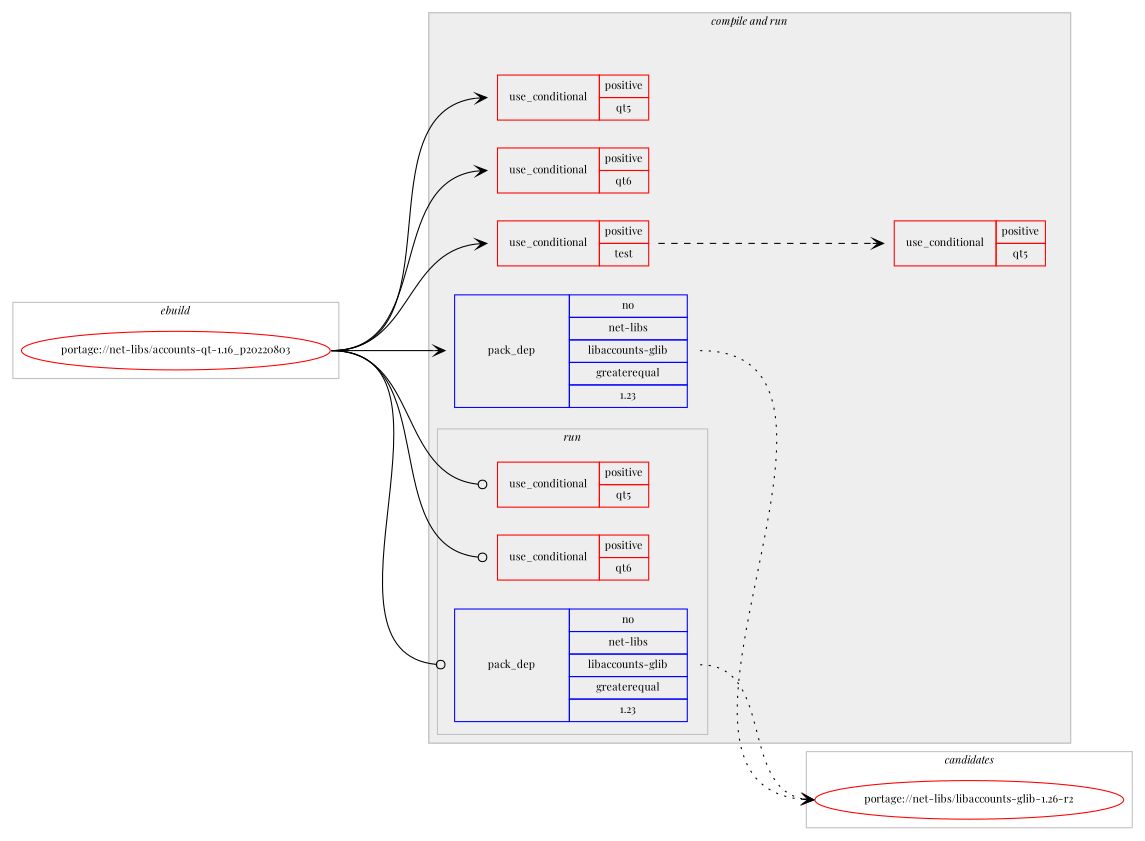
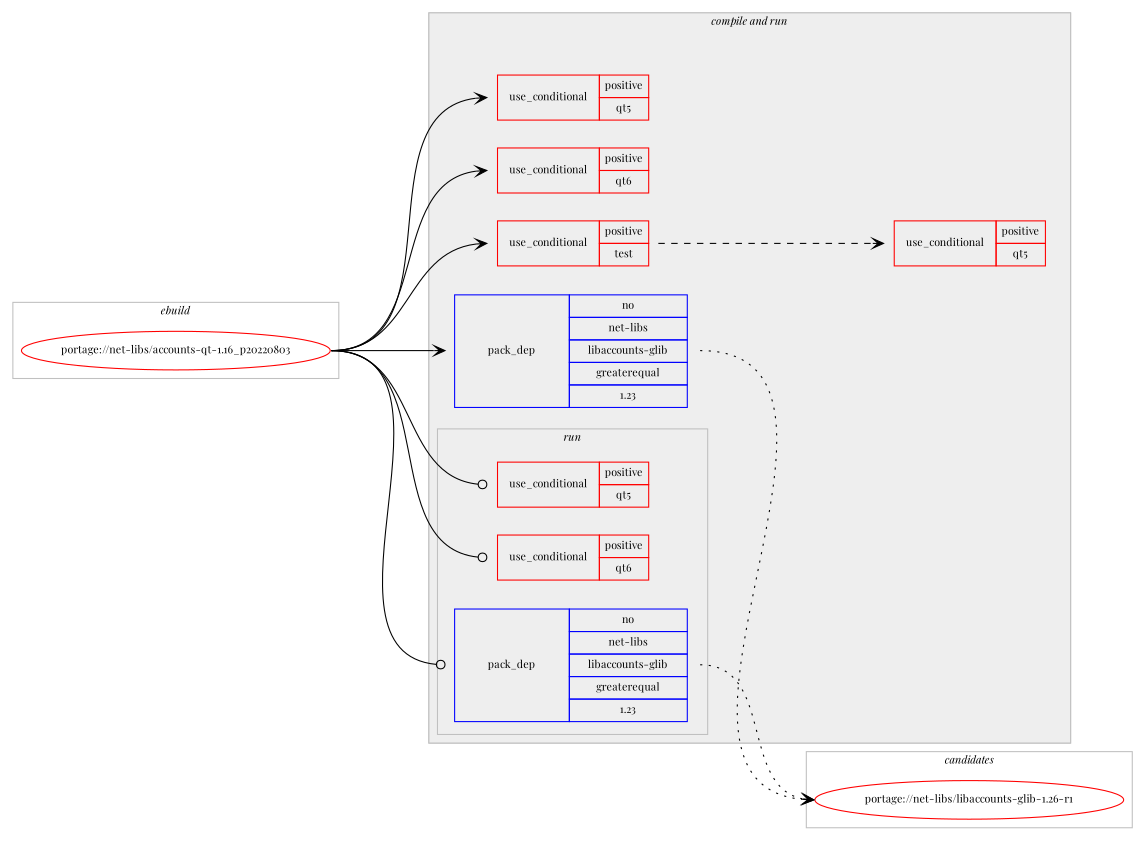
node "portage://net-libs/libaccounts-glib-1.26-r2": label "portage://net-libs/libaccounts-glib-1.26-r2" -> "portage://net-libs/libaccounts-glib-1.26-r1"
